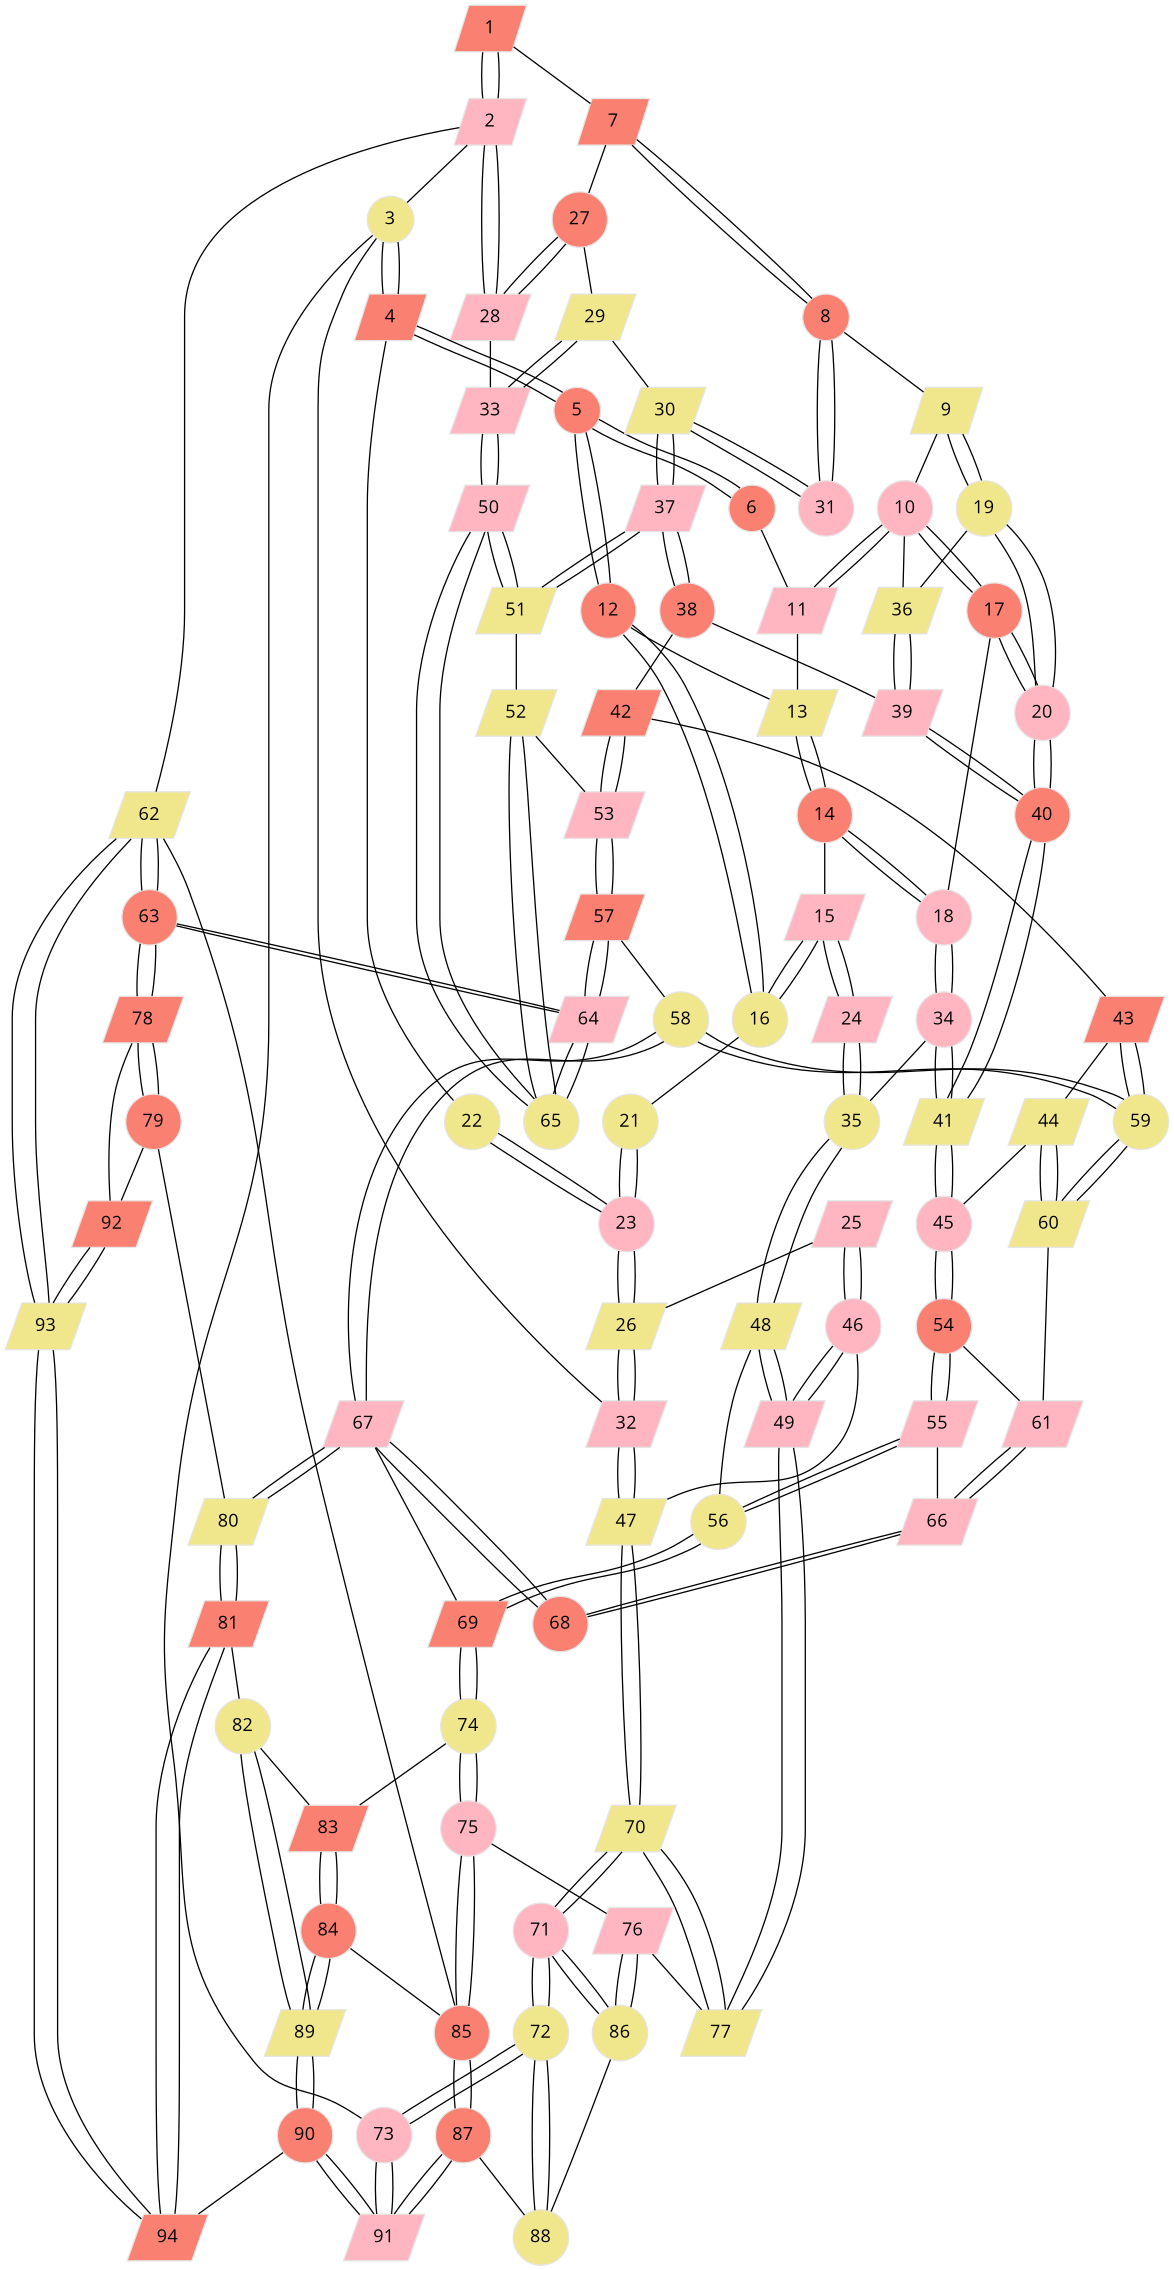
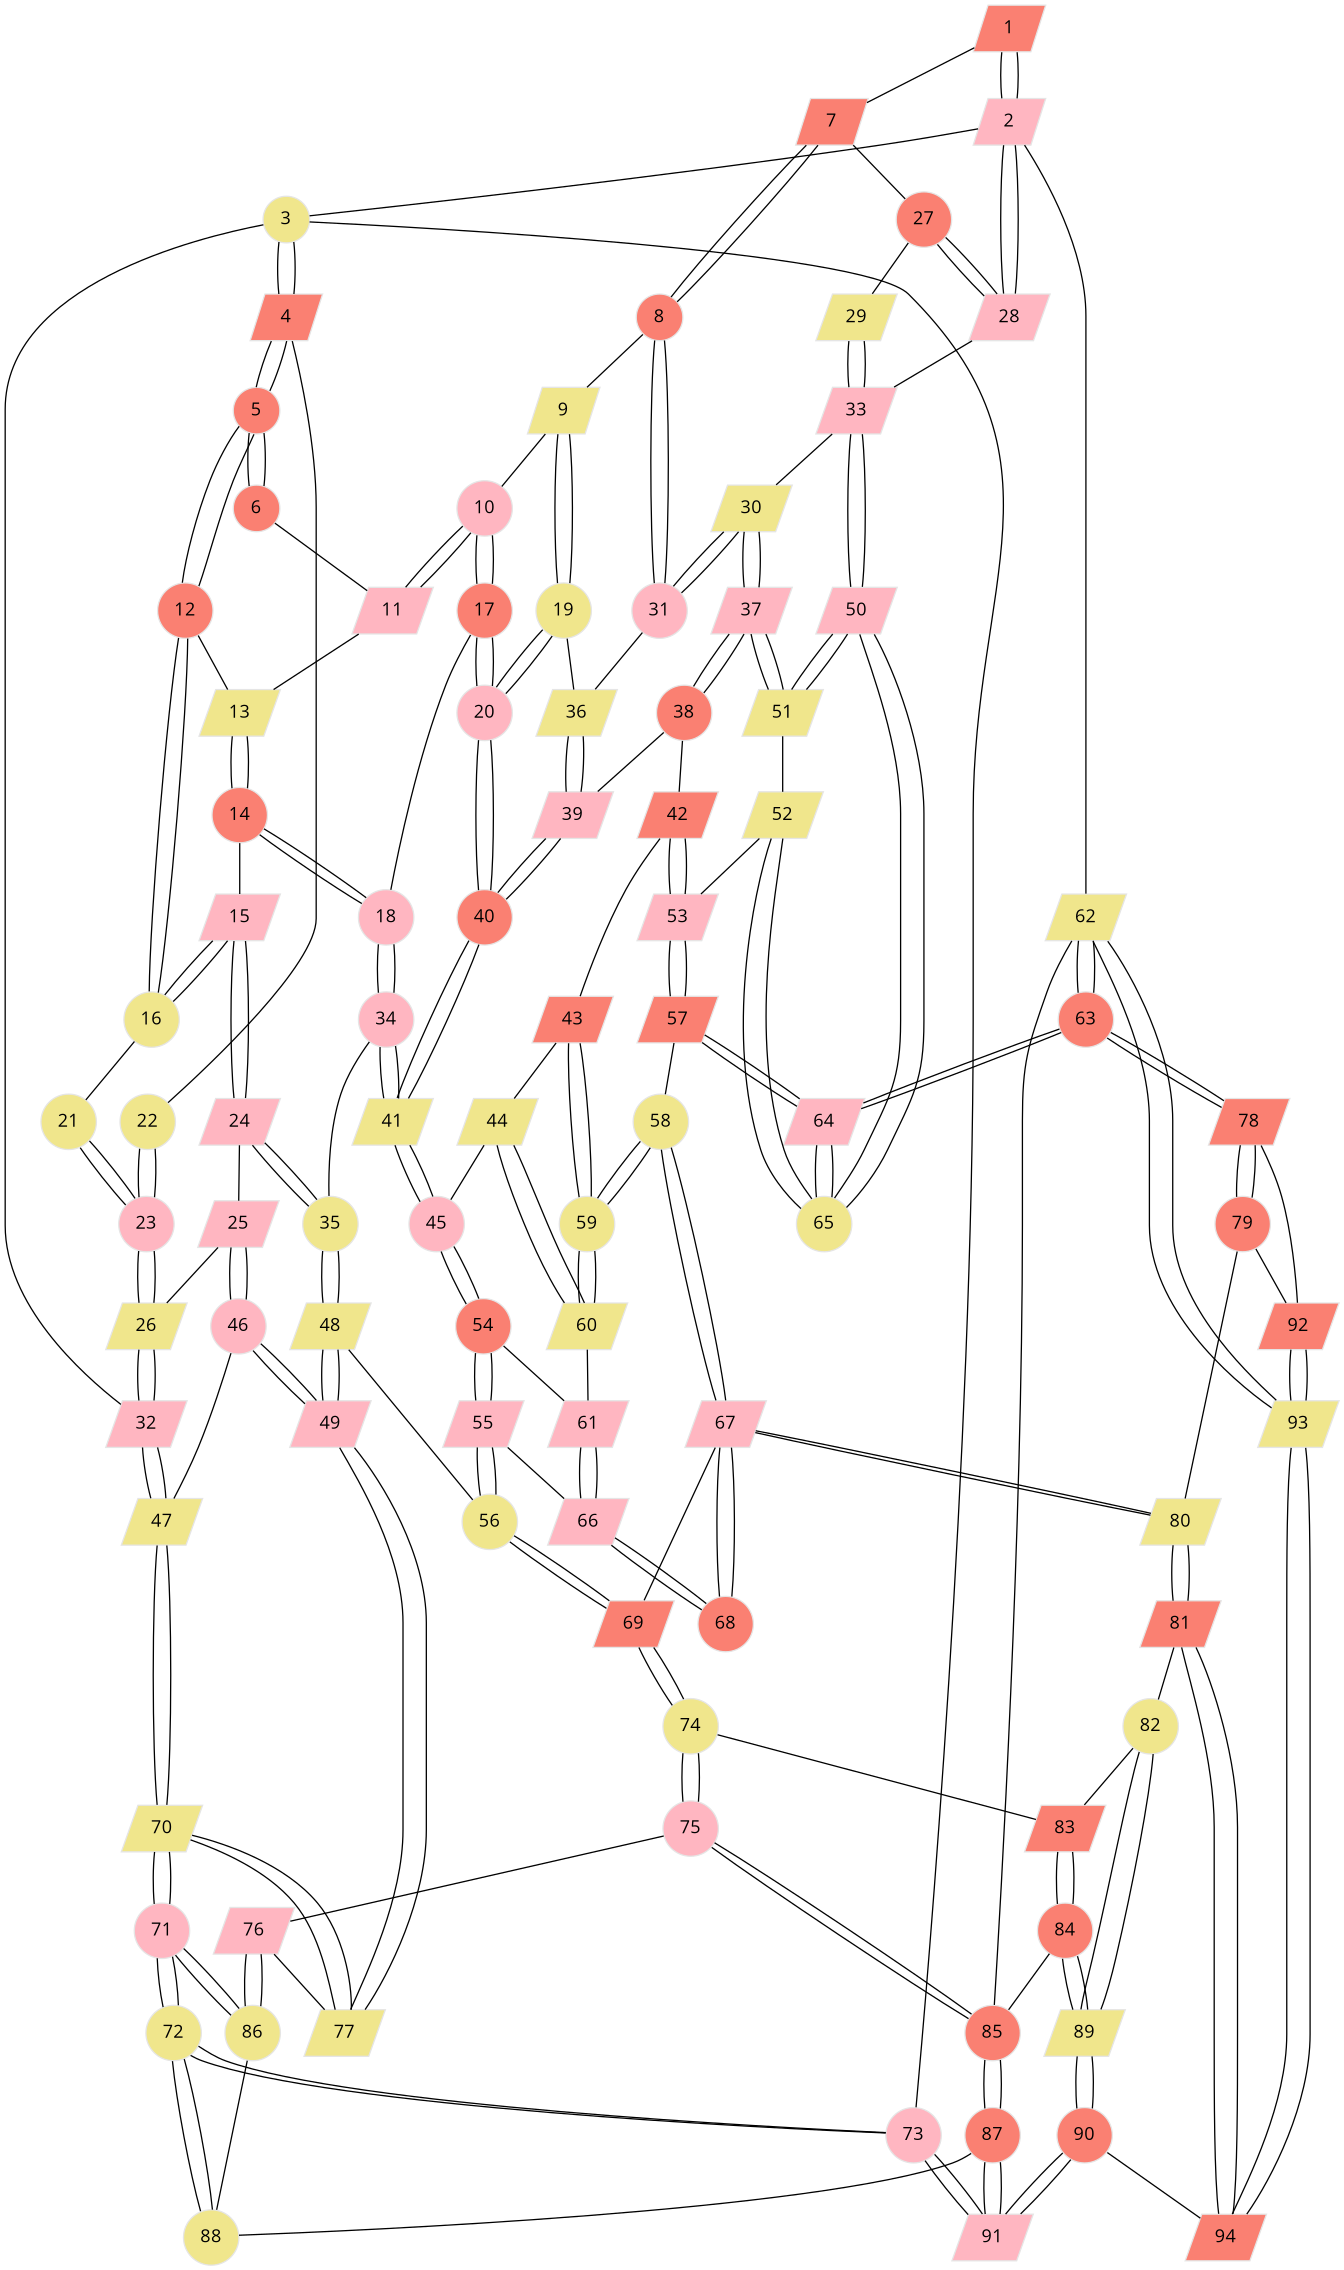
edge "29" -- "30": now "33" -- "30"
edge "10" -- "36": now "31" -- "36"
edge "24" -- "25": added
